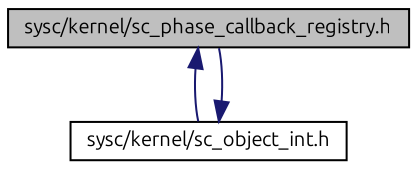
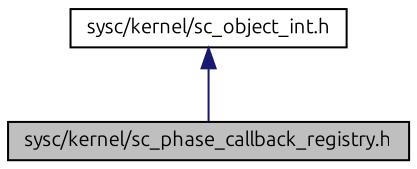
edge "sysc/kernel/sc_object_int.h" -> "sysc/kernel/sc_phase_callback_registry.h": removed
